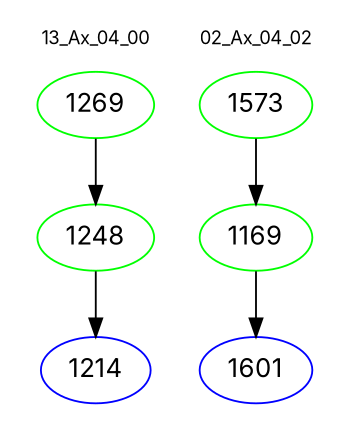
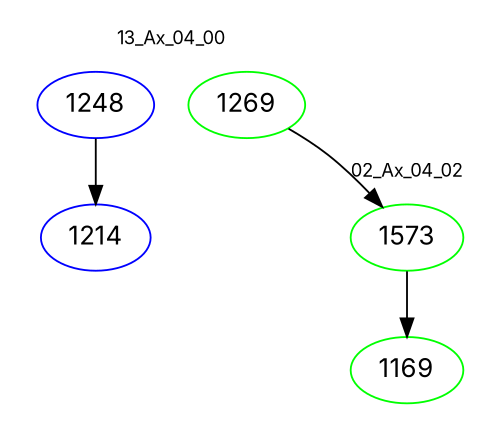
edge "1269" -> "1248": now "1269" -> "1573"
node "1248": color green -> blue
node "1601": removed
